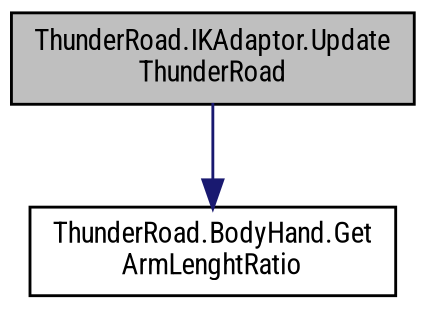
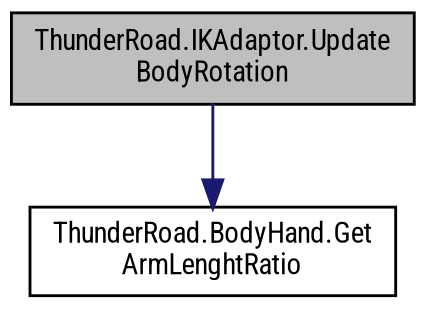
node "ThunderRoad.IKAdaptor.Update ThunderRoad": label "ThunderRoad.IKAdaptor.Update ThunderRoad" -> "ThunderRoad.IKAdaptor.Update BodyRotation"
